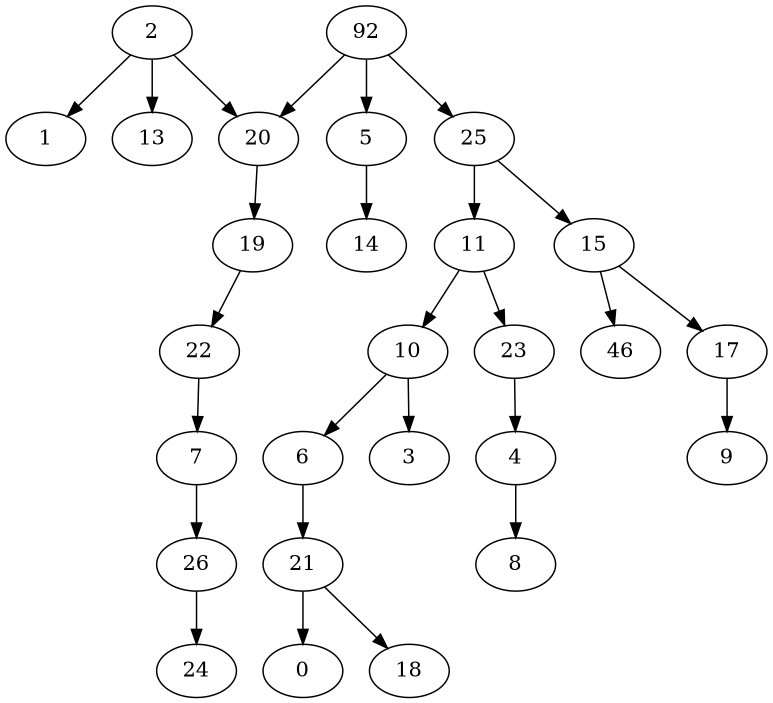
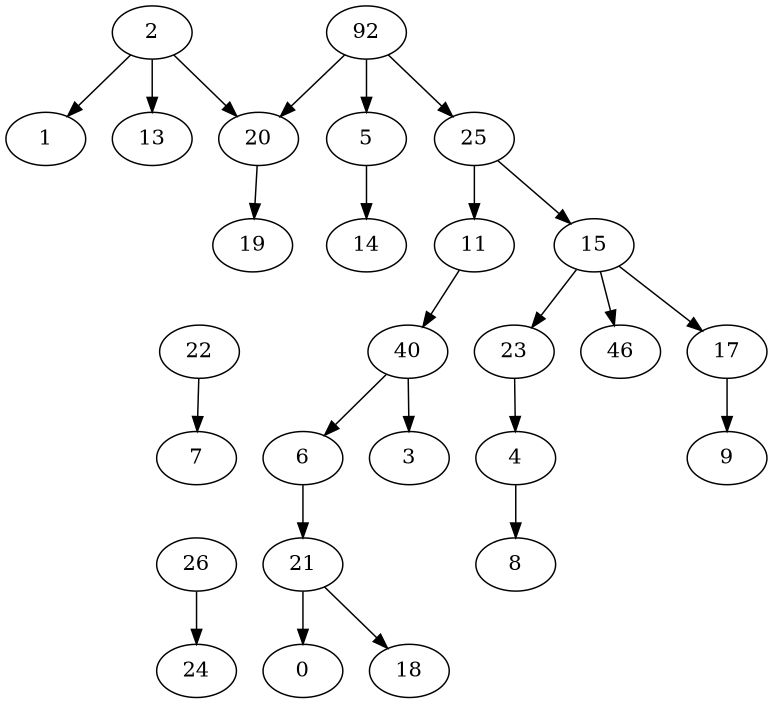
edge "11" -> "23": now "15" -> "23"
edge "19" -> "22": removed
node "10": label "10" -> "40"
edge "7" -> "26": removed
